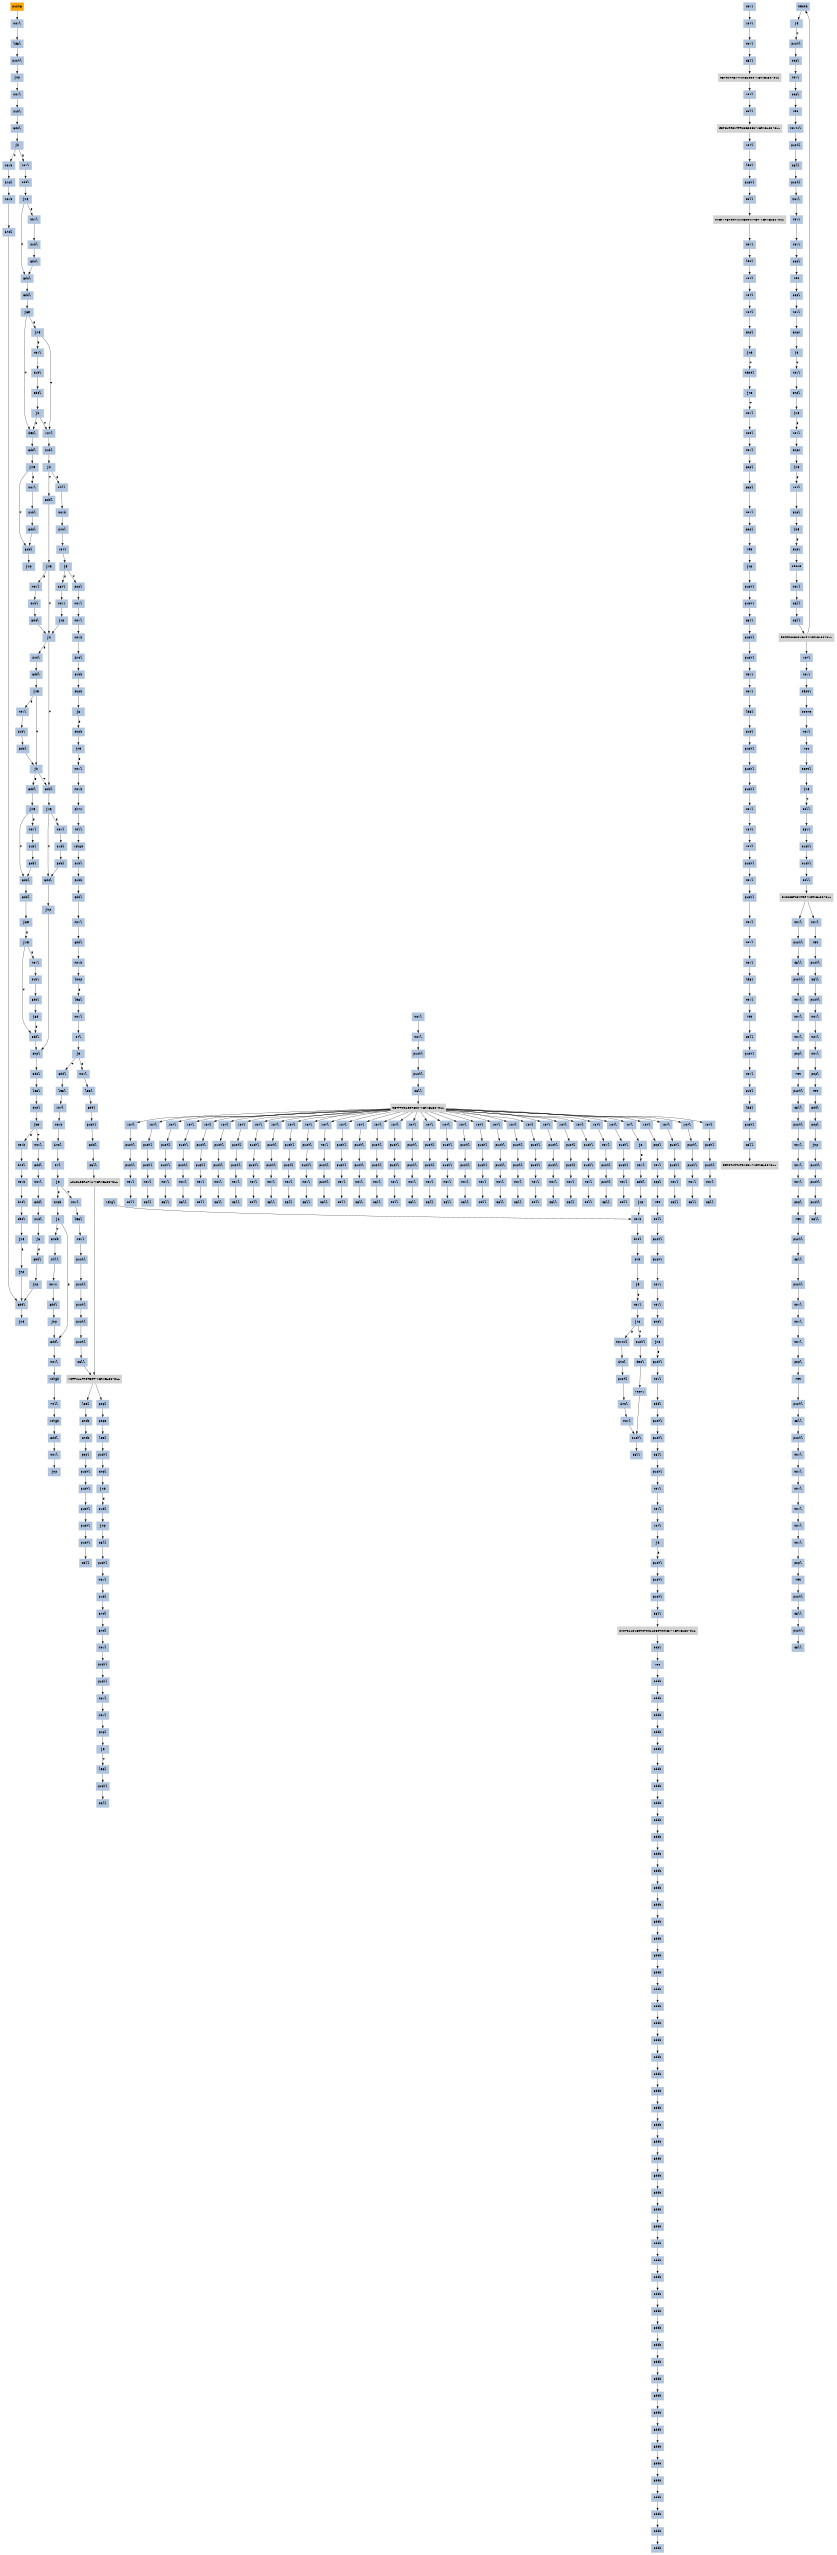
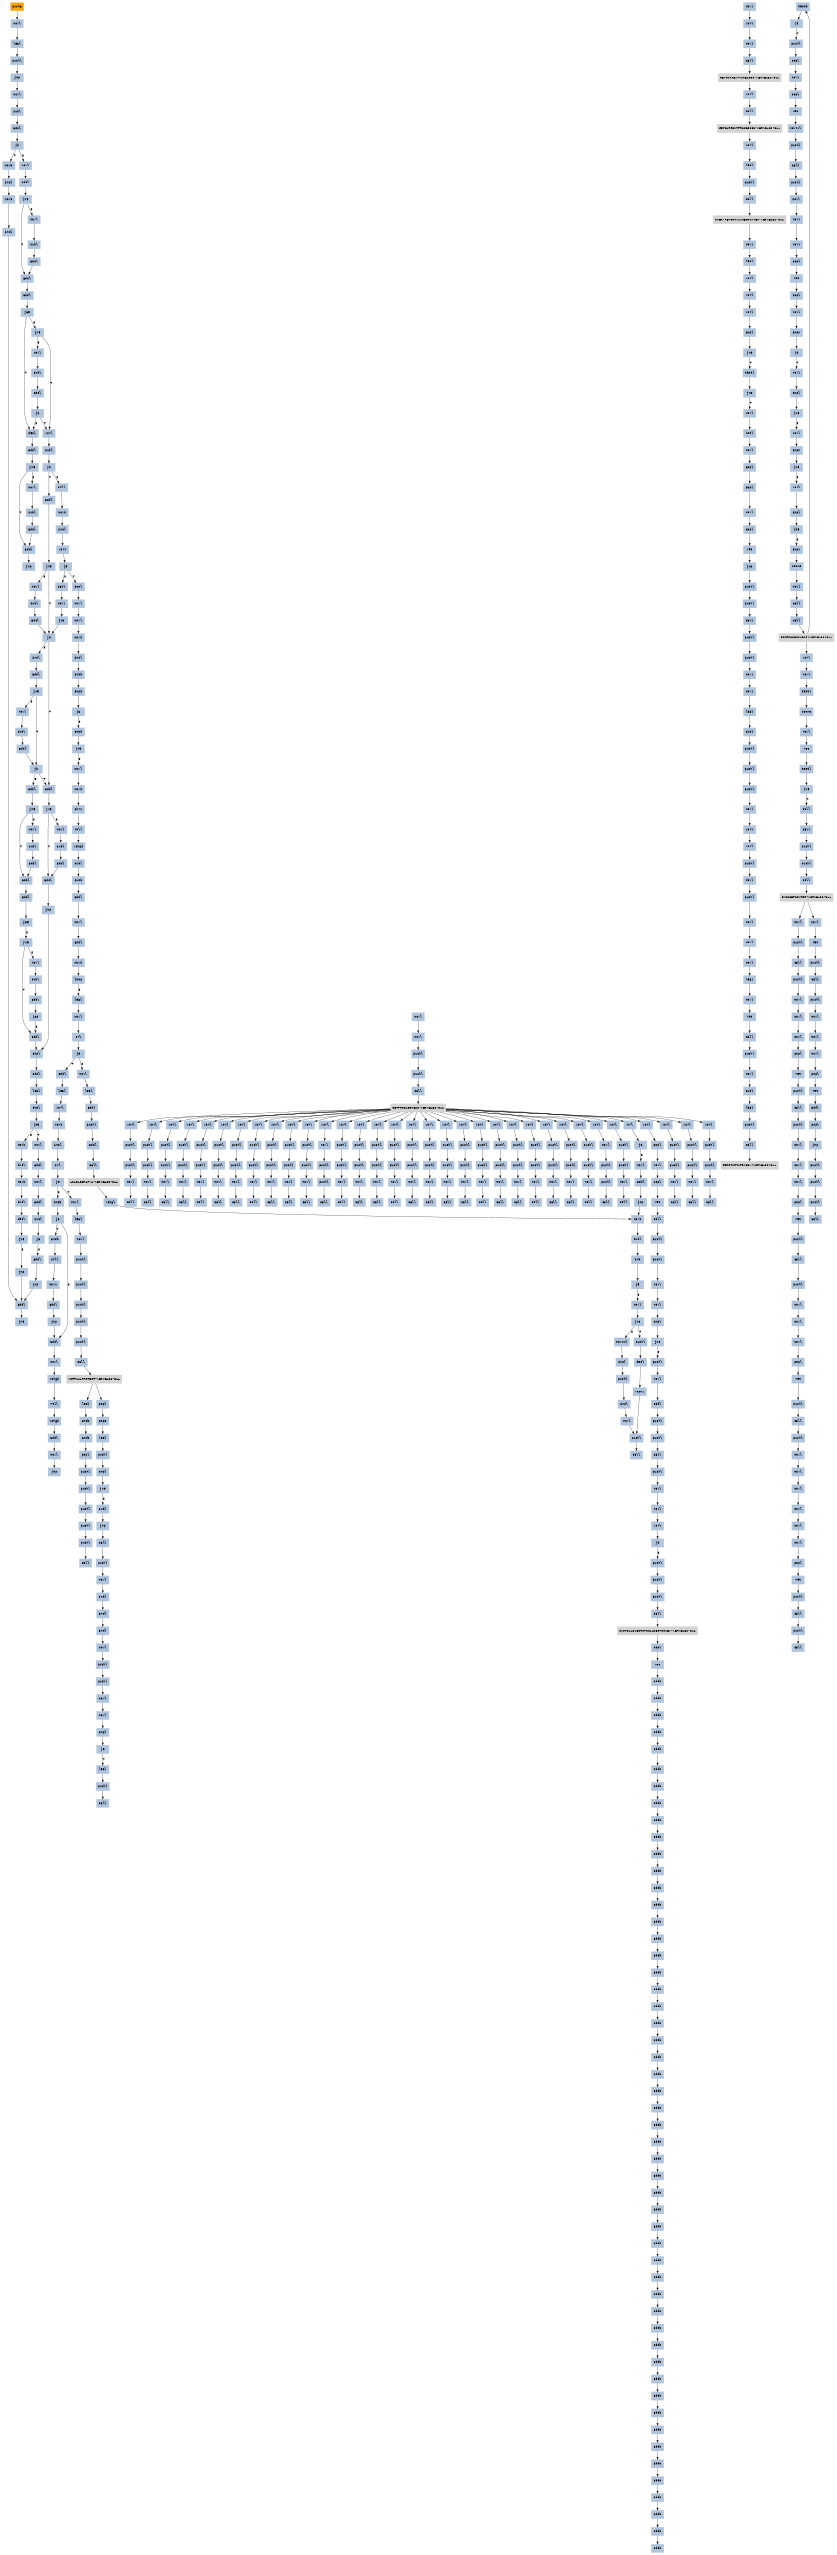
edge "LOADLIBRARYA-KERNEL32-DLL" -> "VIRTUALPROTECT-KERNEL32-DLL": now "LOADLIBRARYA-KERNEL32-DLL" -> "xchgl"
